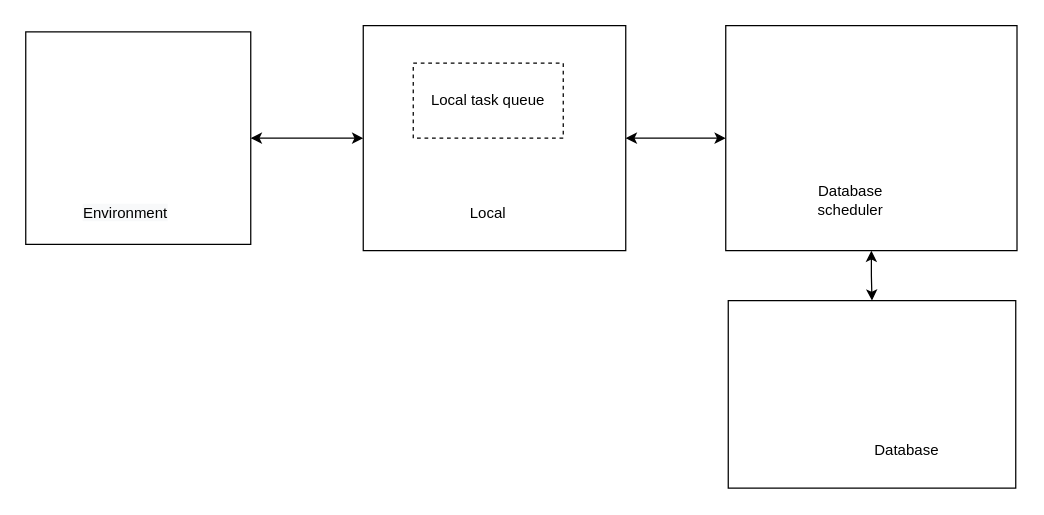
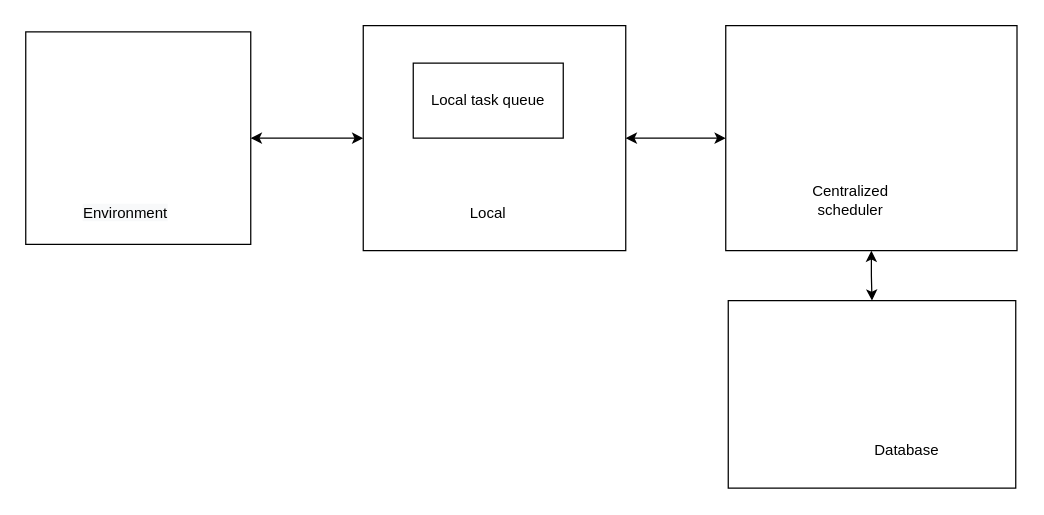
node "Local task queue": style dashed -> solid
node "Database scheduler": label "Database scheduler" -> "Centralized scheduler"
